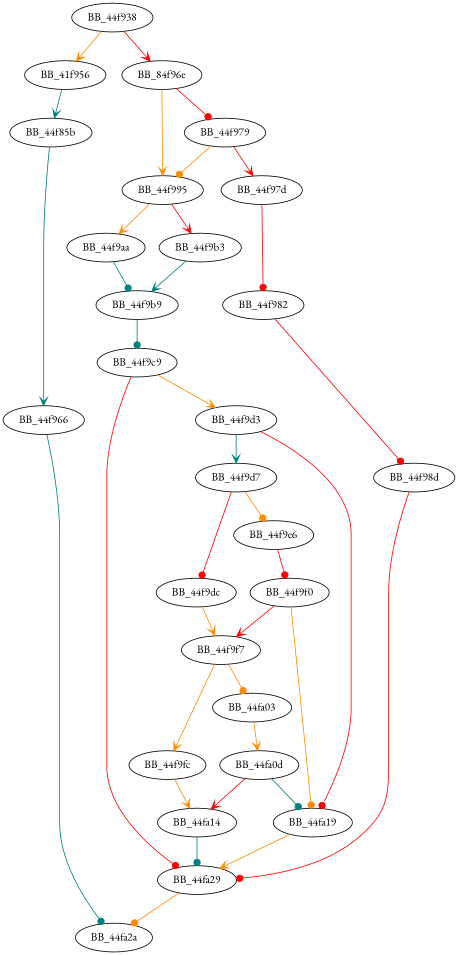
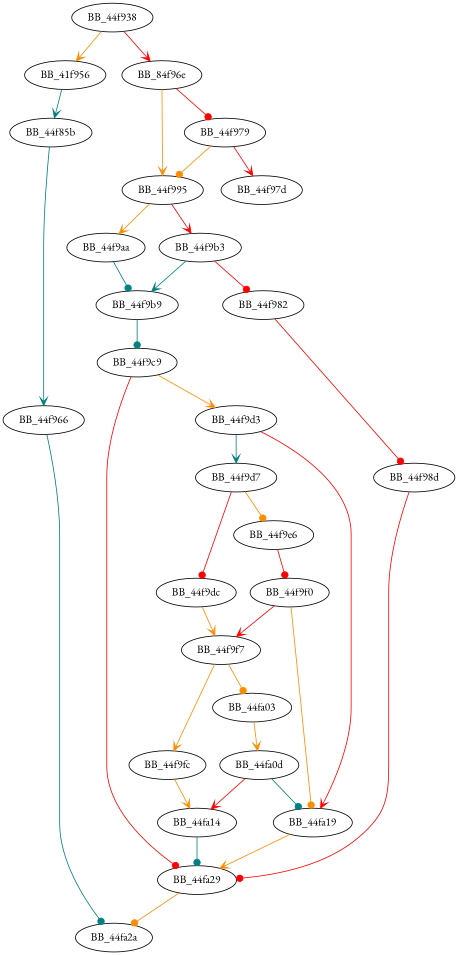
edge "BB_44f97d" -> "BB_44f982": now "BB_44f9b3" -> "BB_44f982"
edge "BB_44f9d3" -> "BB_44fa19": arrowhead dot -> vee
